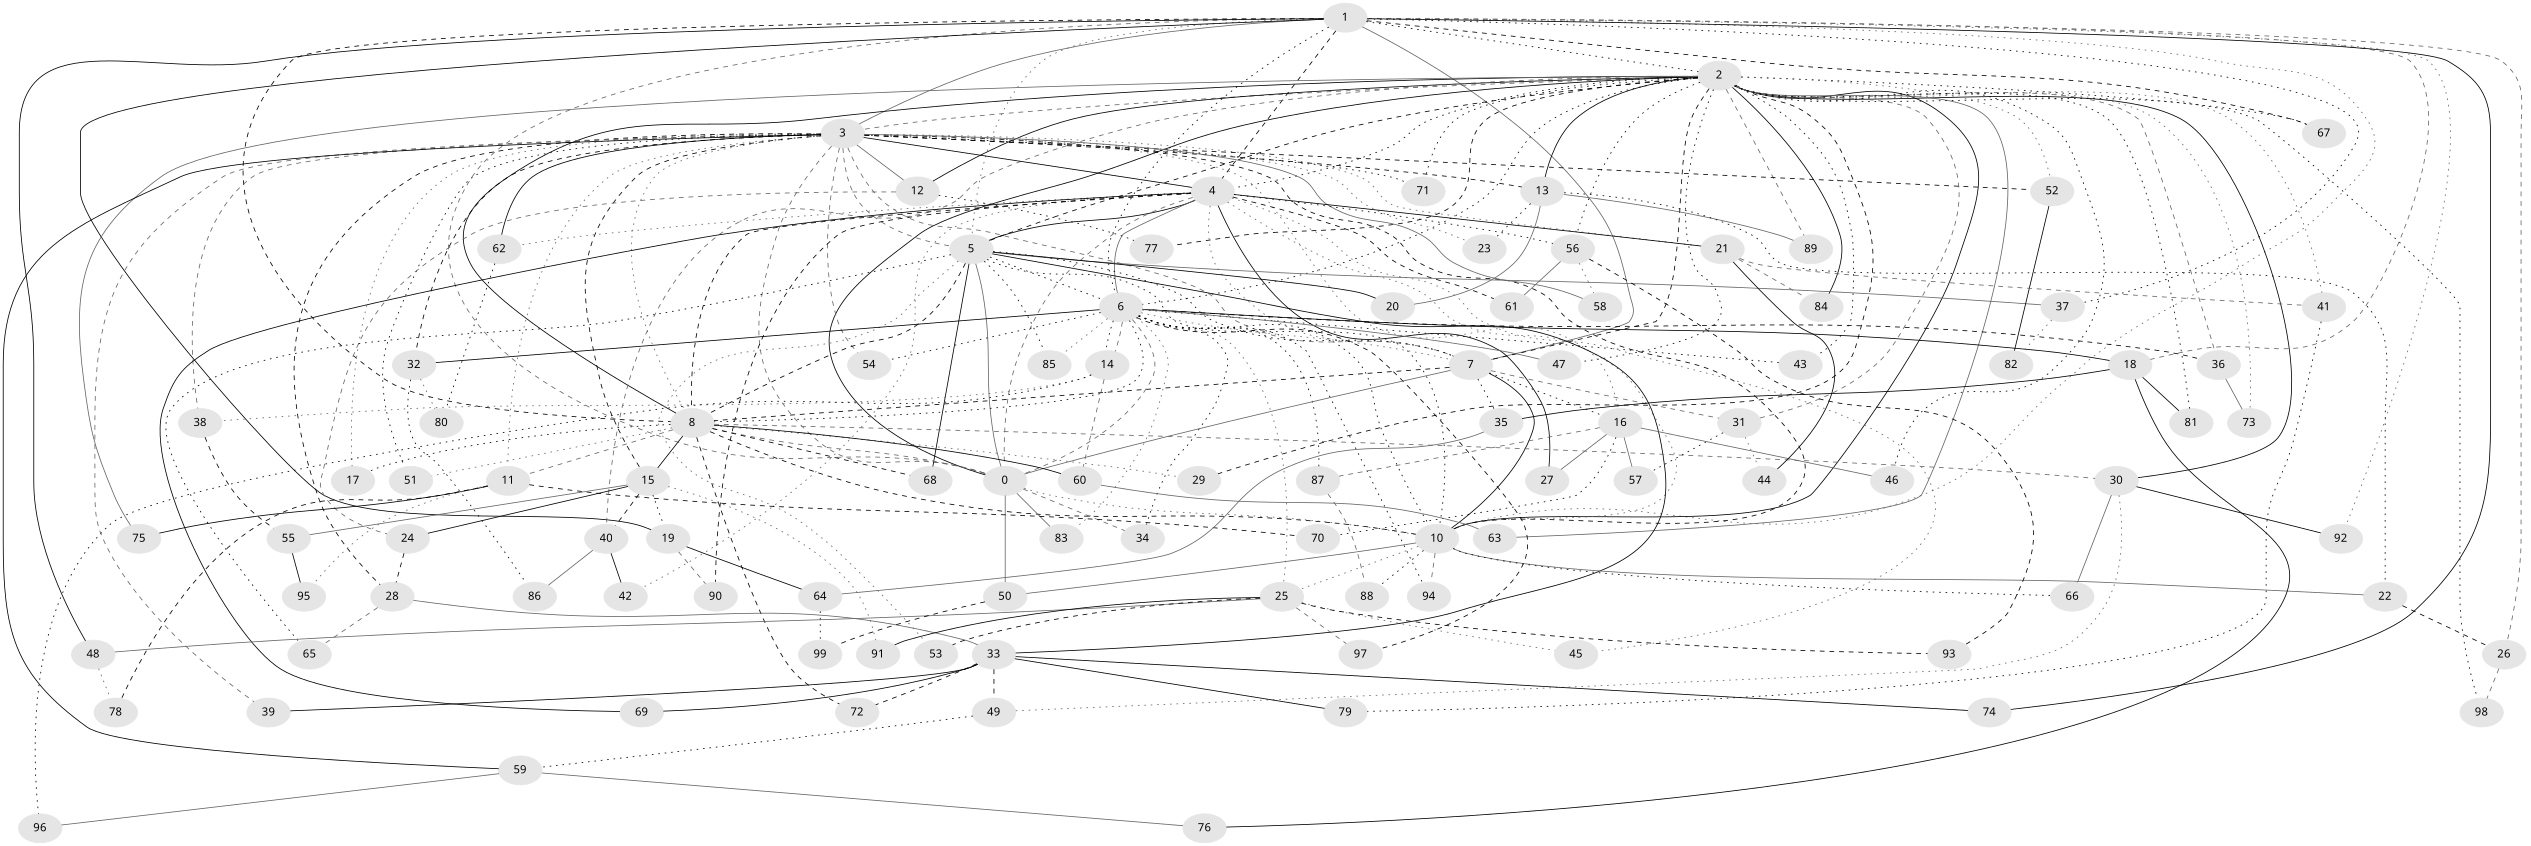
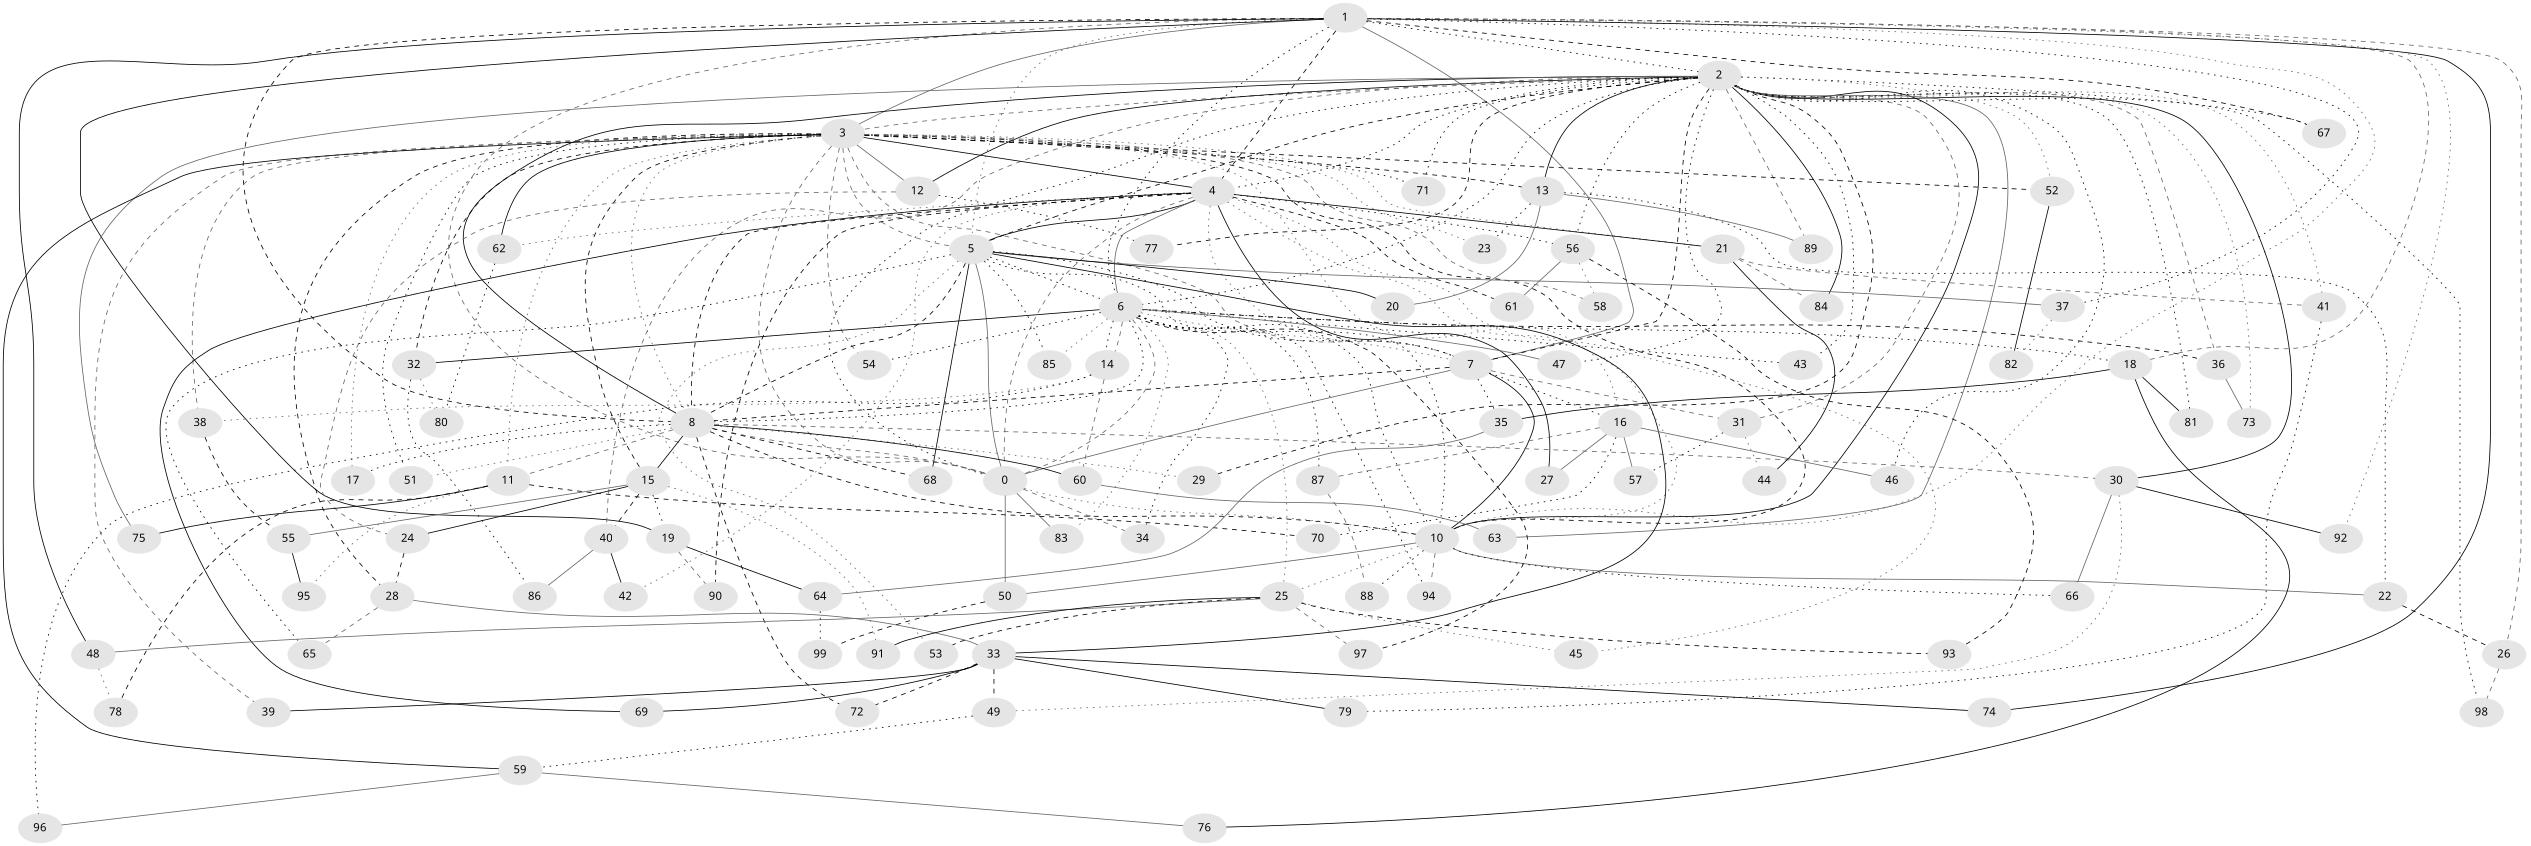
edge "2" -- "0": style solid -> dotted
edge "3" -- "58": style solid -> dashed
edge "6" -- "18": style solid -> dotted
